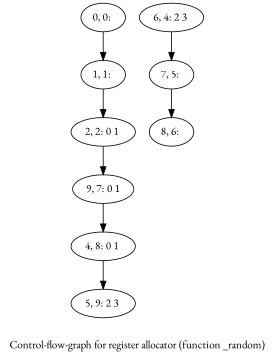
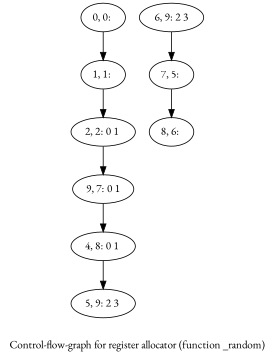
node "6, 4: 2 3": label "6, 4: 2 3" -> "6, 9: 2 3"
